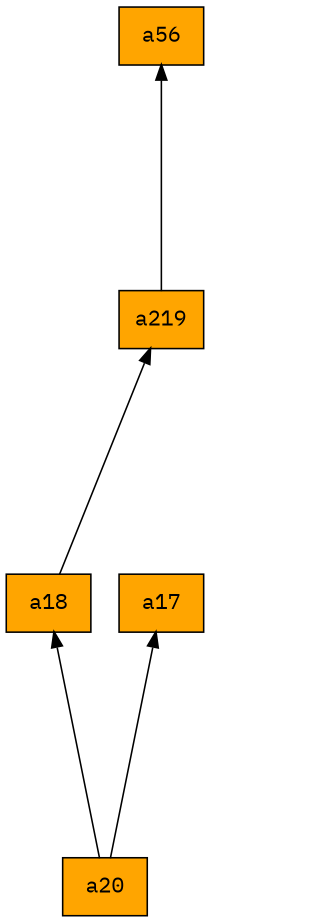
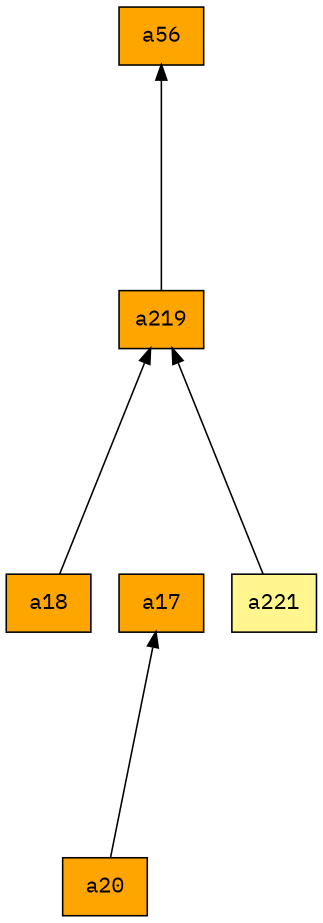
node "a221": added
edge "a20" -> "a18": removed
